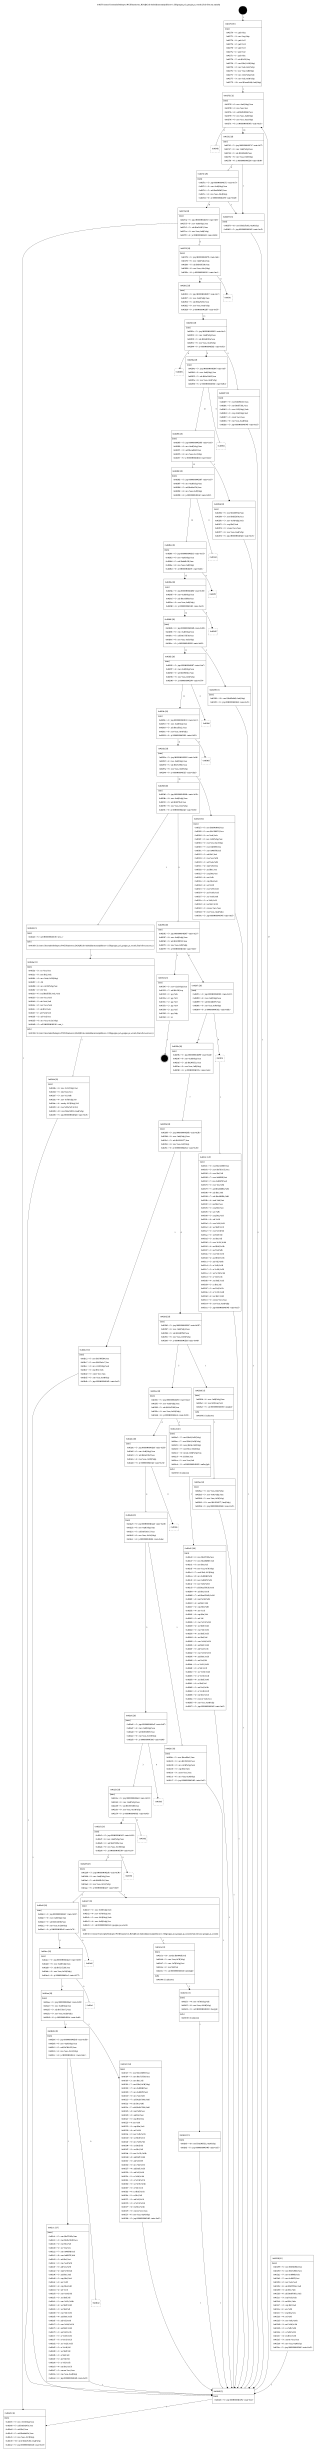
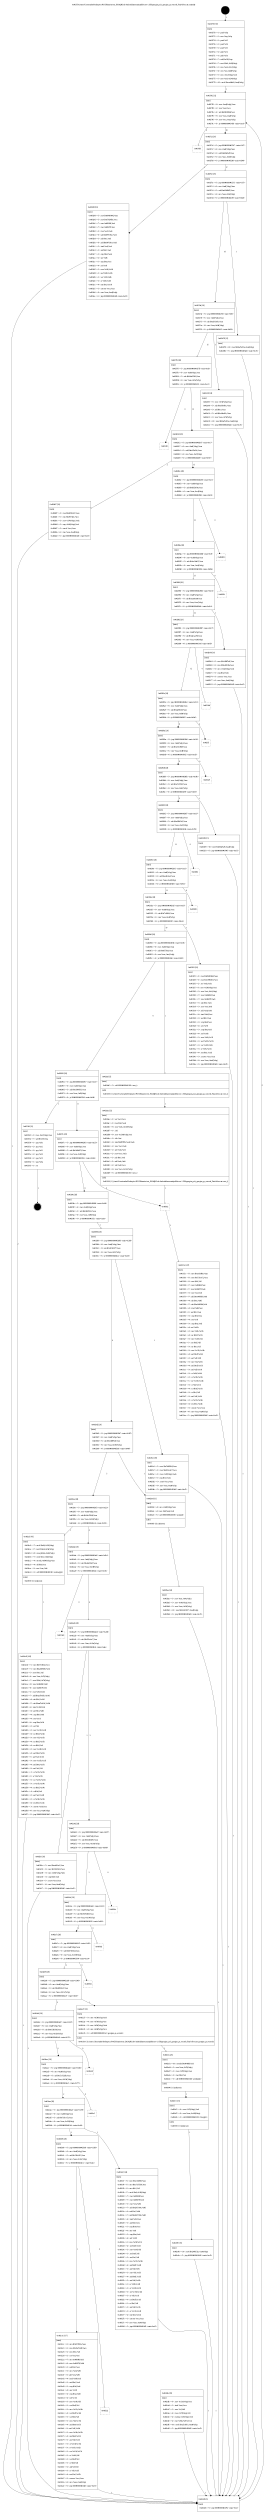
edge "0x4027a2 [28]" -> "0x402d78 [15]": now "0x4027a2 [28]" -> "0x403298 [91]"
edge "0x40282e [28]" -> "0x402d87 [30]": now "0x402812 [28]" -> "0x402d87 [30]"
edge "0x402daa [52]" -> "0x402dde [39]": now "0x402daa [52]" -> "0x40302c"
edge "0x403445 [5]" -> "0x402e05 [34]": reversed
